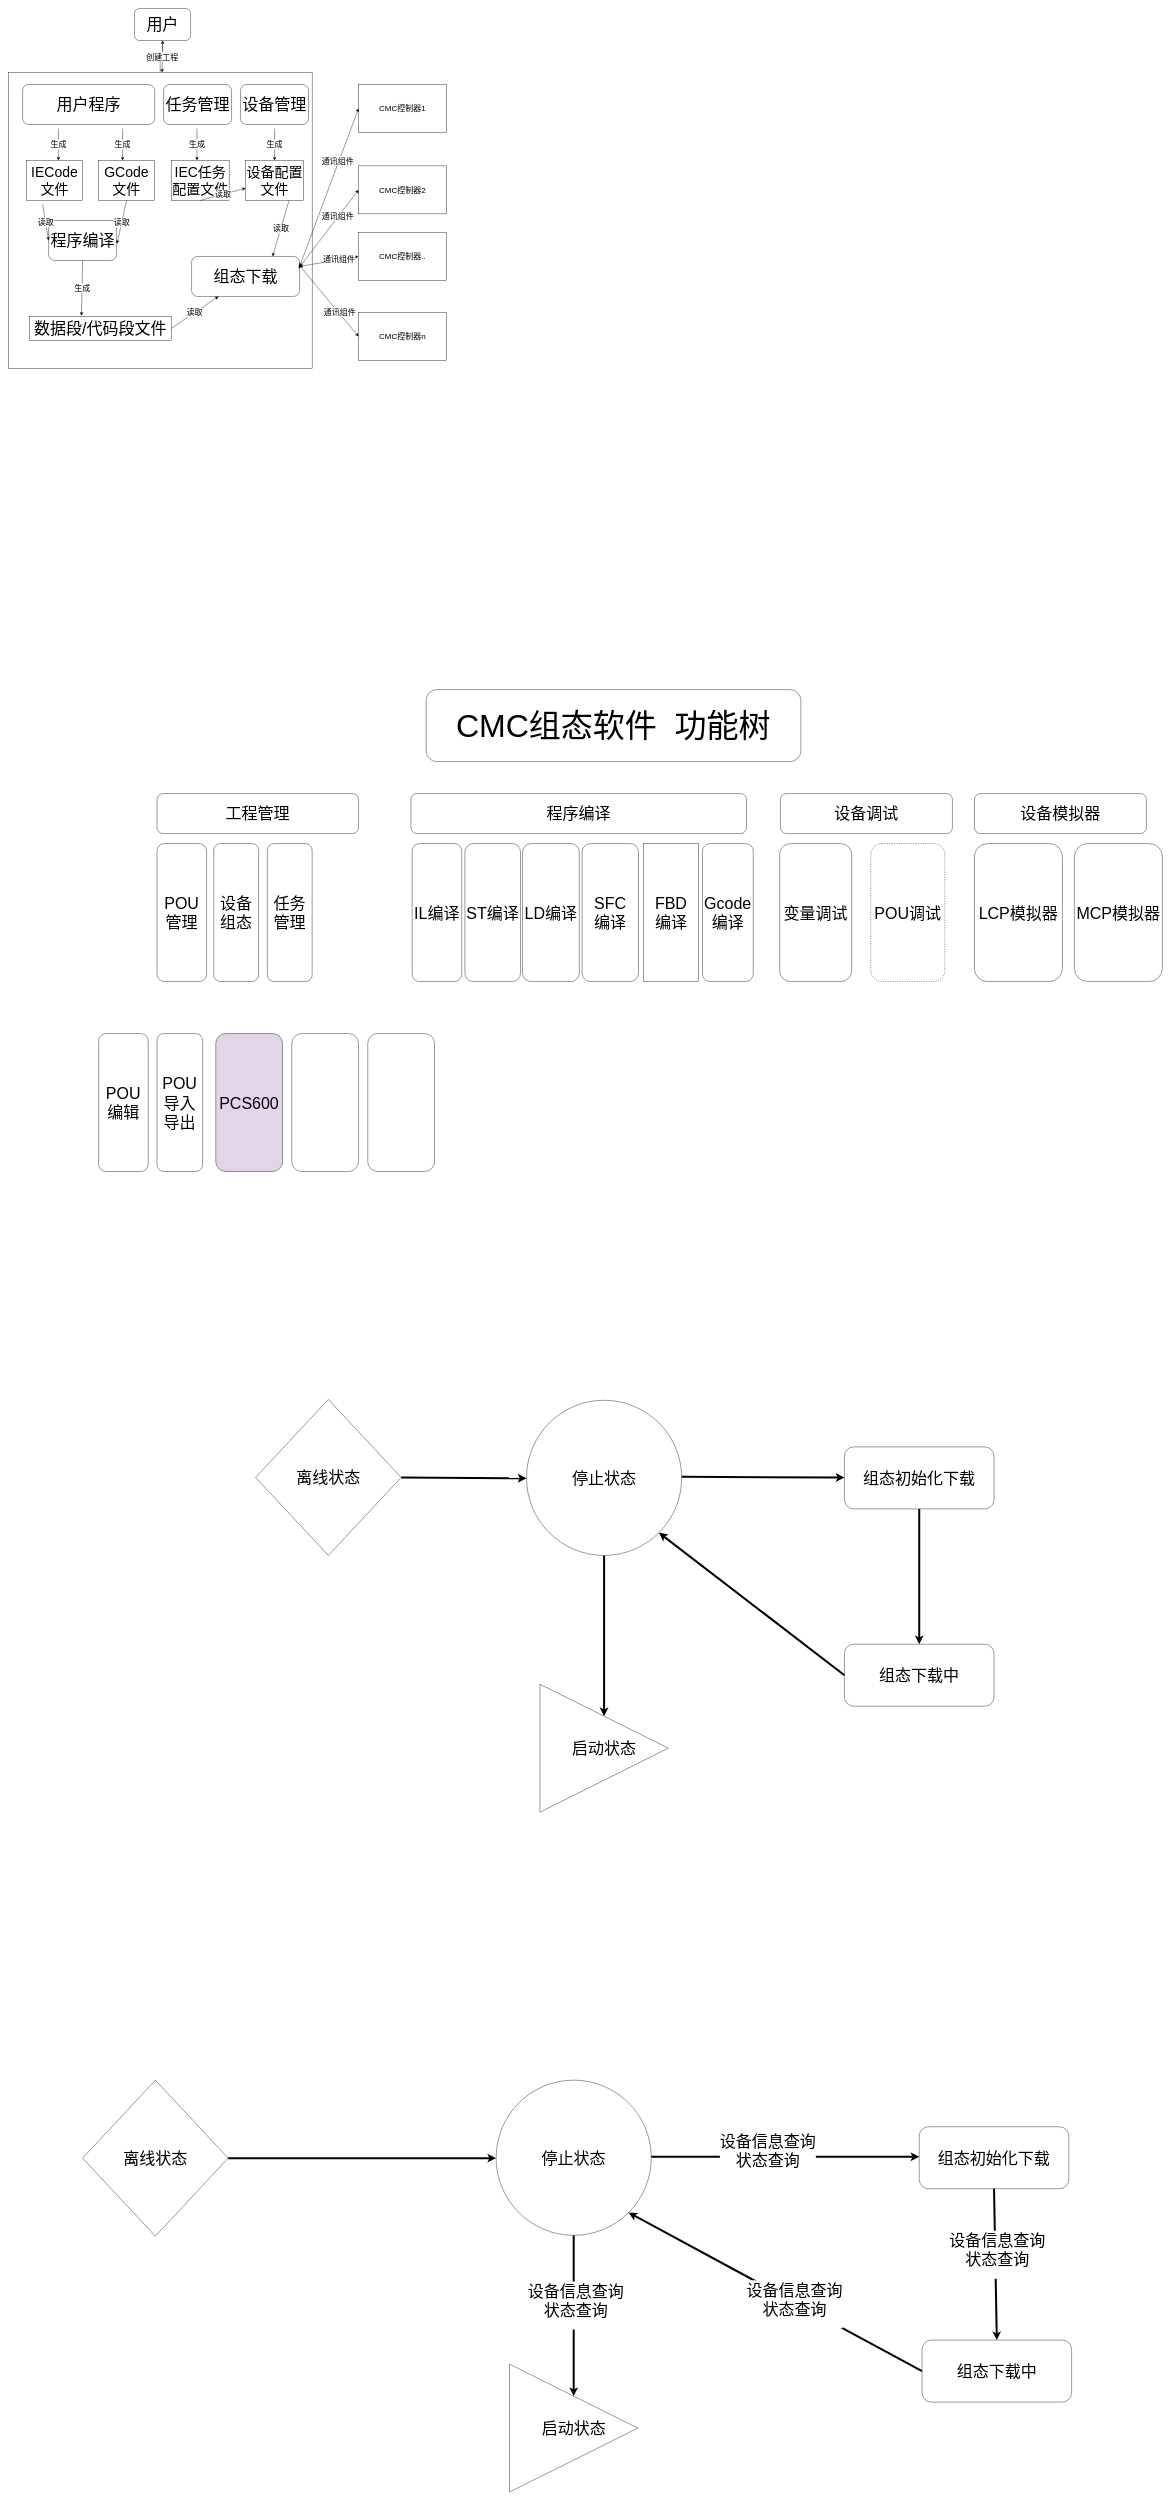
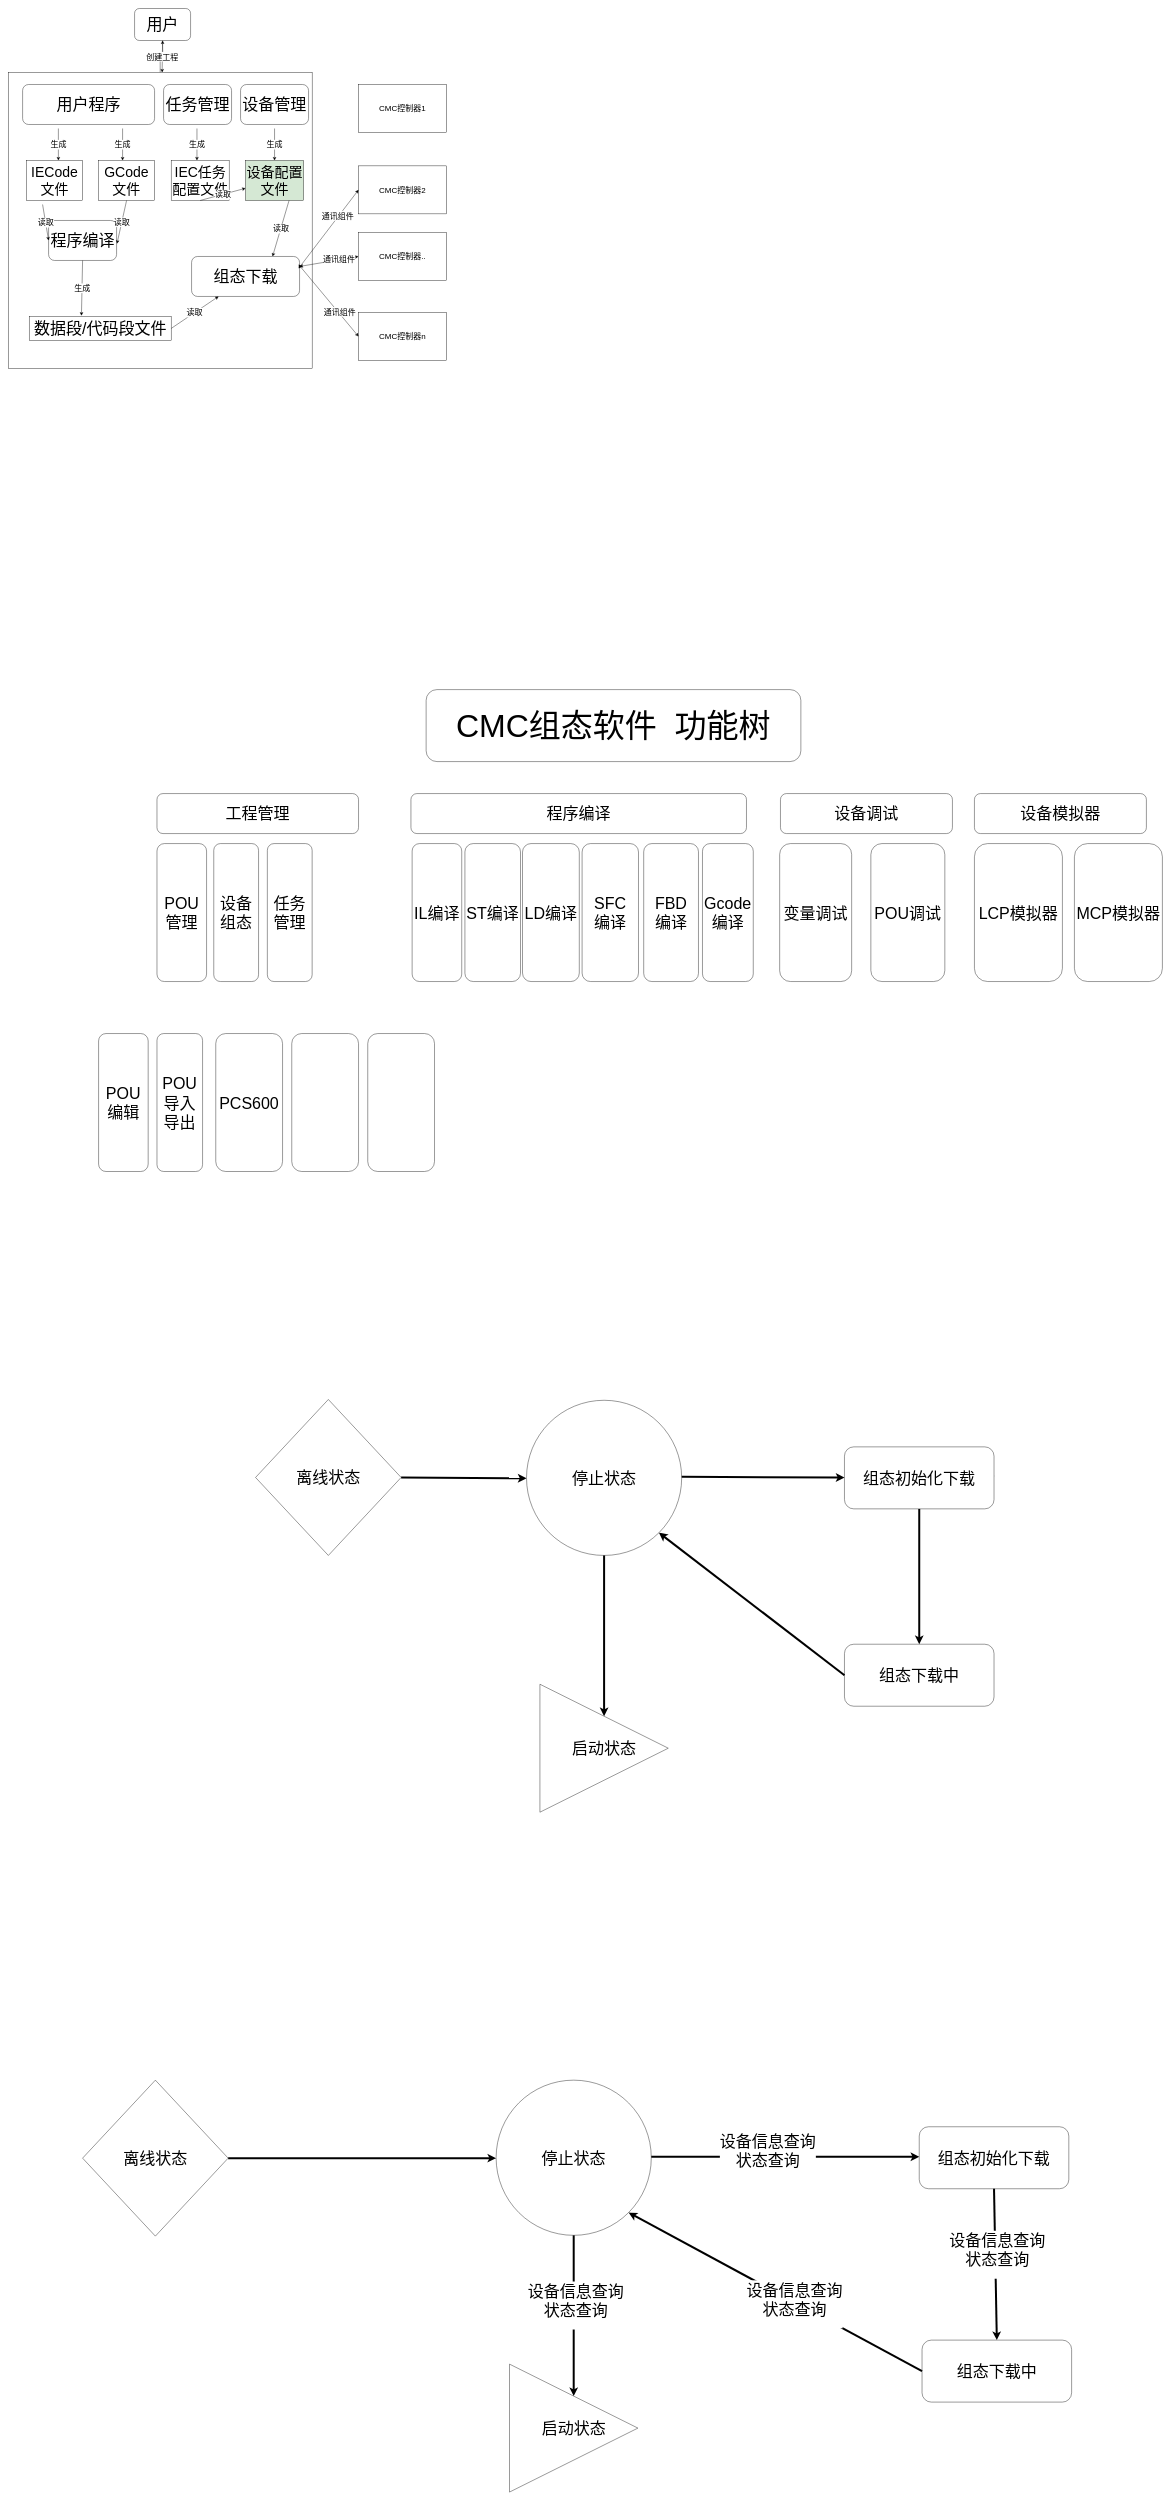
edge "CMC控制器1" -- "组态下载": removed, label "通讯组件"
node "设备配置 文件": fillcolor #ffffff -> #d5e8d4
node "FBD 编译": shape rectangle -> rounded rectangle
node "POU调试": style dashed -> solid
node "PCS600": fillcolor #e1d5e7 -> #ffffff
